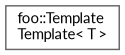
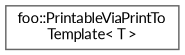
node "foo::Template Template< T >": label "foo::Template Template< T >" -> "foo::PrintableViaPrintTo Template< T >"
